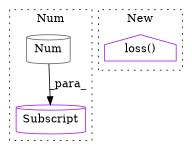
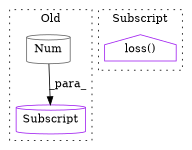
cluster "Num": label "Num" -> "Old"
cluster "New": label "New" -> "Subscript"
